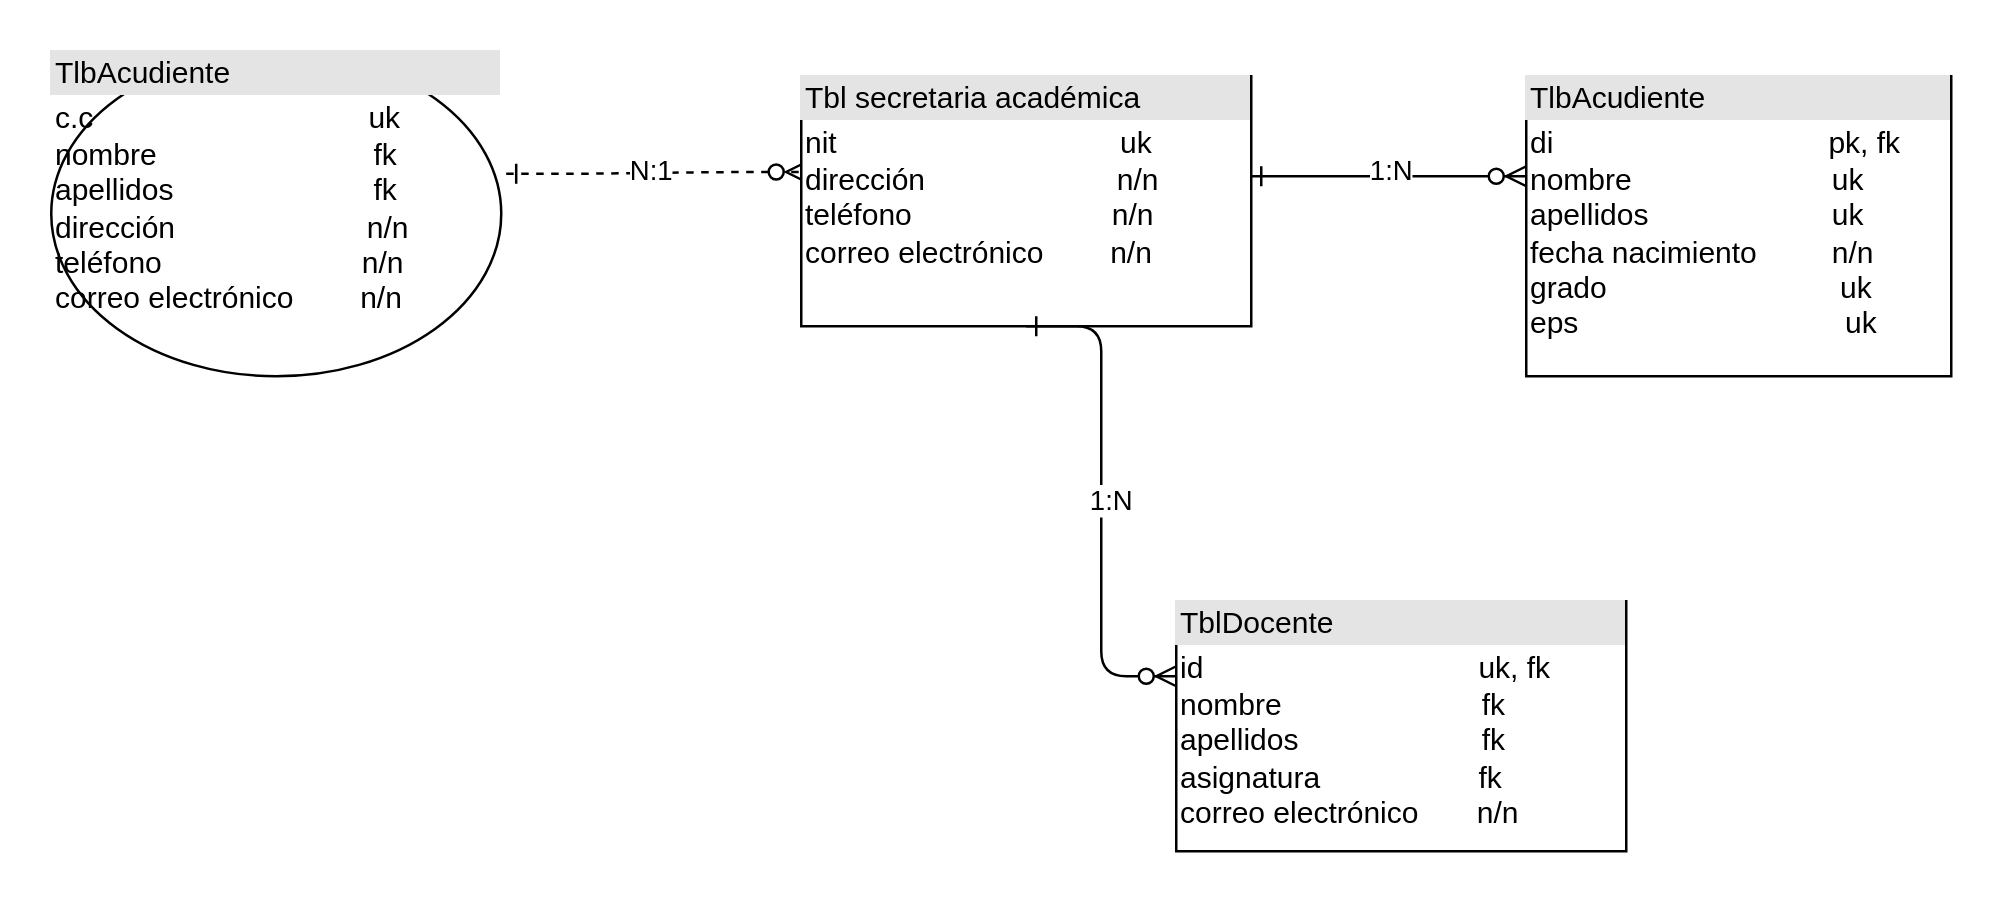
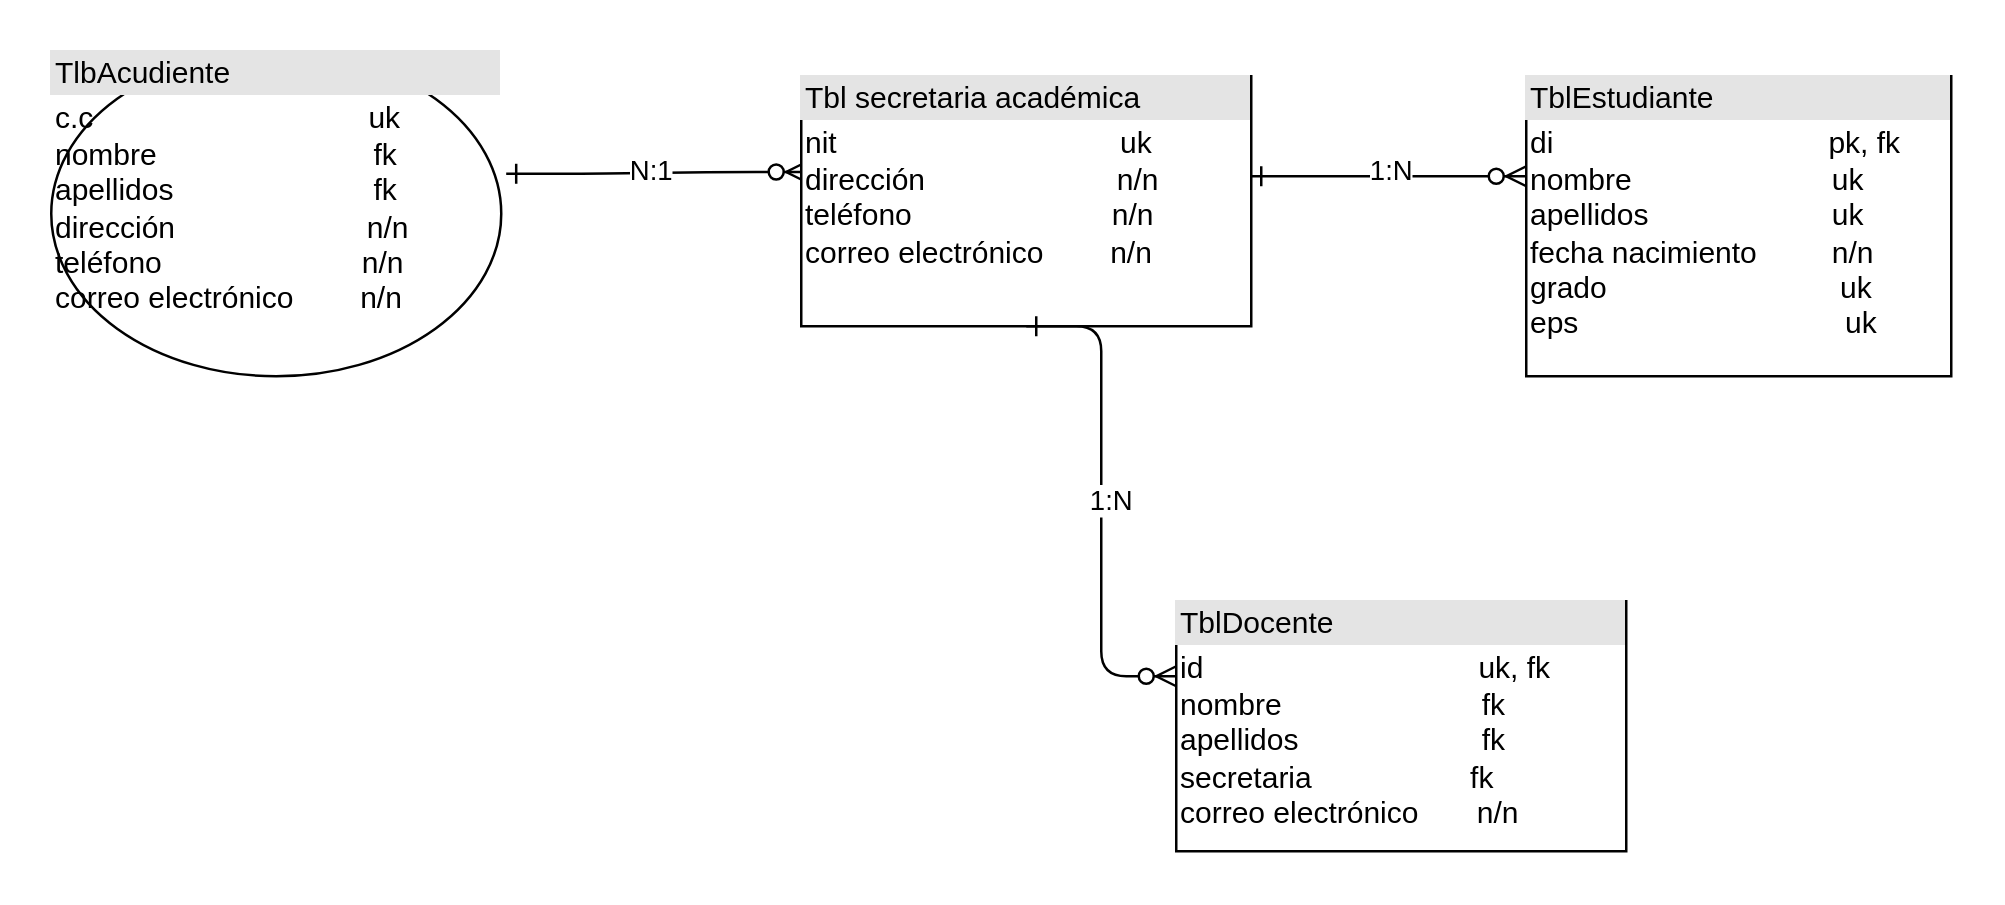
edge "Tbl secretaria académica nit uk dirección n/n teléfono n/n correo electrónico n/n" -- "TlbAcudiente c.c uk nombre fk apellidos fk dirección n/n teléfono n/n correo electrónico n/n": style dashed -> solid
node "TlbAcudiente di pk, fk nombre uk apellidos uk fecha nacimiento n/n grado uk eps uk": label "TlbAcudiente di pk, fk nombre uk apellidos uk fecha nacimiento n/n grado uk eps uk" -> "TblEstudiante di pk, fk nombre uk apellidos uk fecha nacimiento n/n grado uk eps uk"
node "TblDocente id uk, fk nombre fk apellidos fk asignatura fk correo electrónico n/n": label "TblDocente id uk, fk nombre fk apellidos fk asignatura fk correo electrónico n/n" -> "TblDocente id uk, fk nombre fk apellidos fk secretaria fk correo electrónico n/n"
